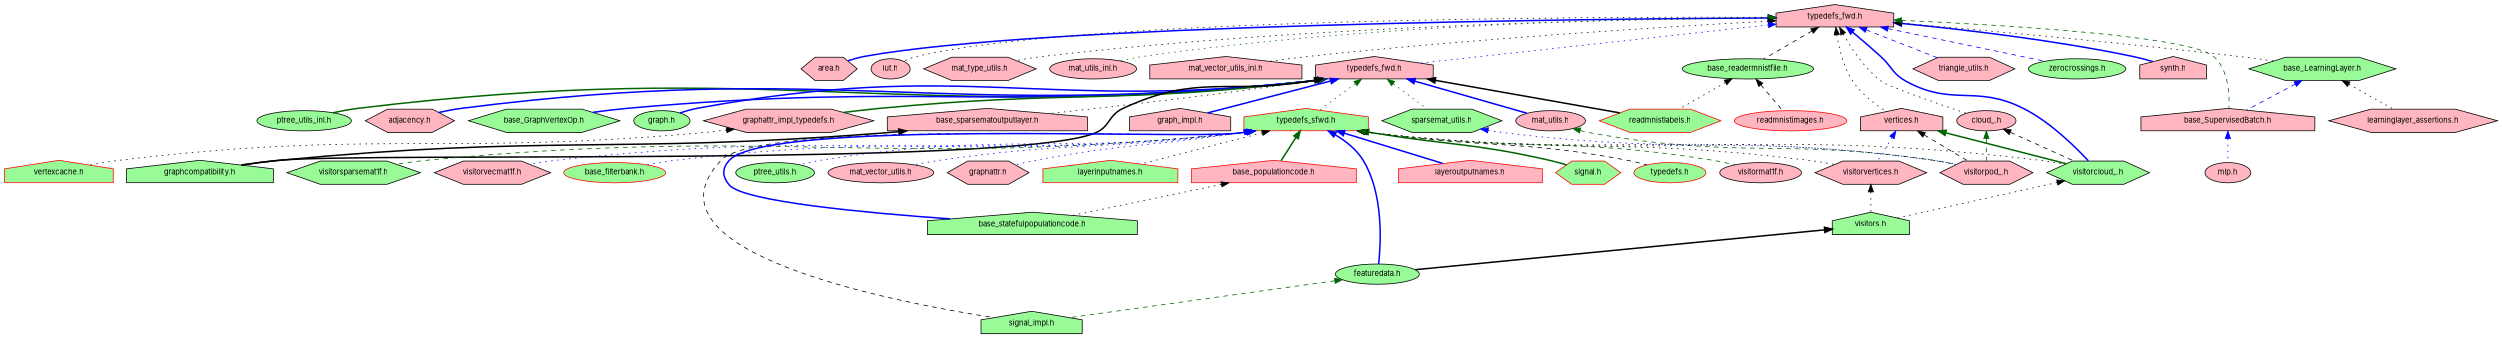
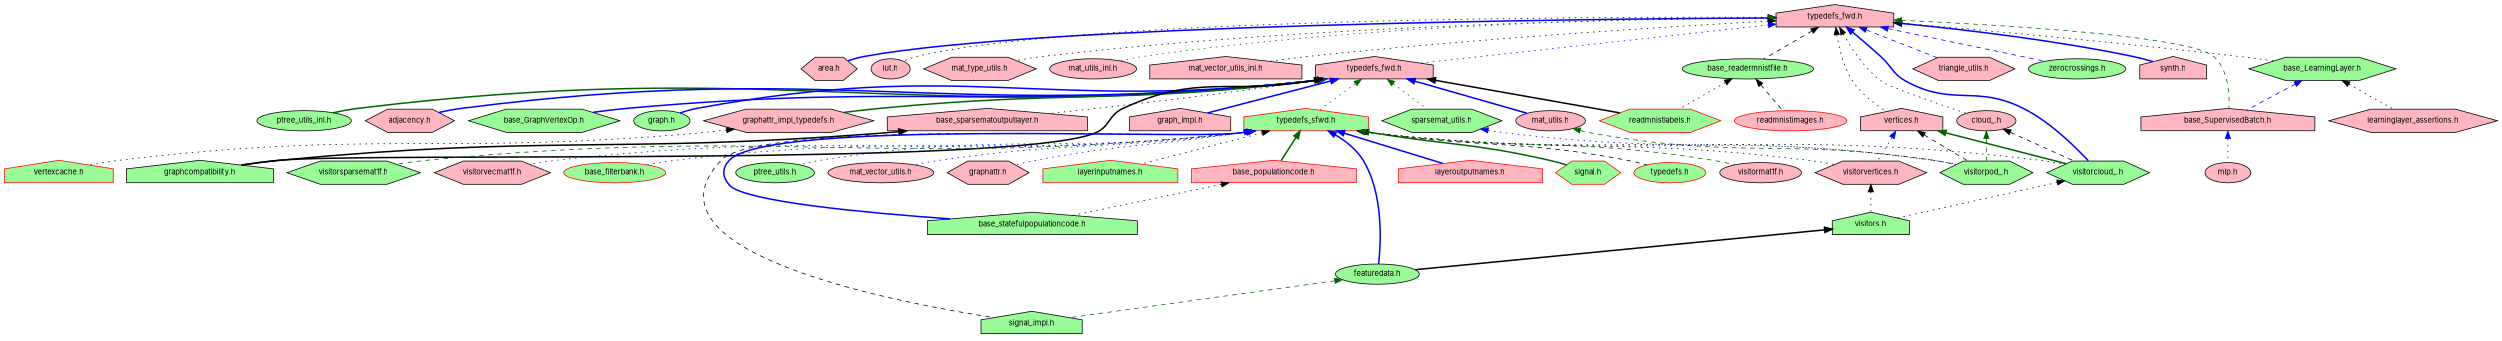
node "visitorpod_.h": fillcolor lightpink -> palegreen
